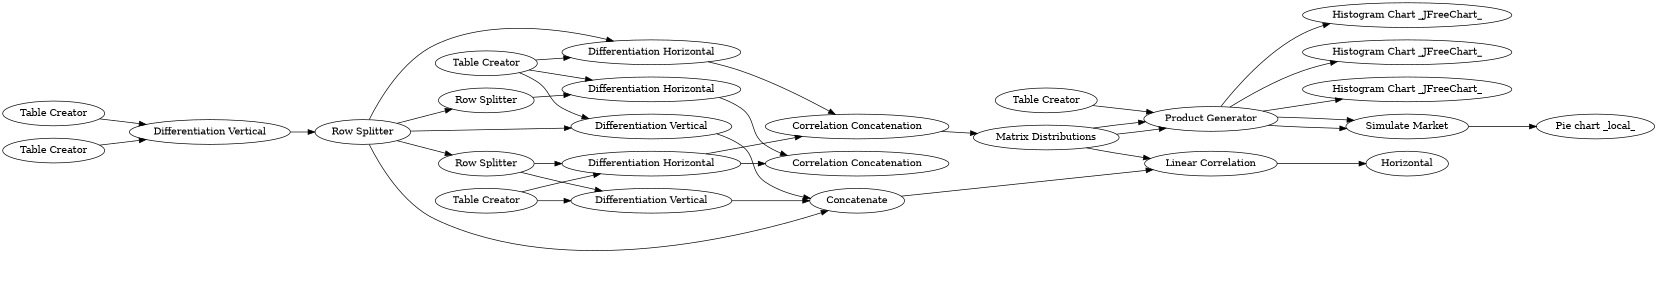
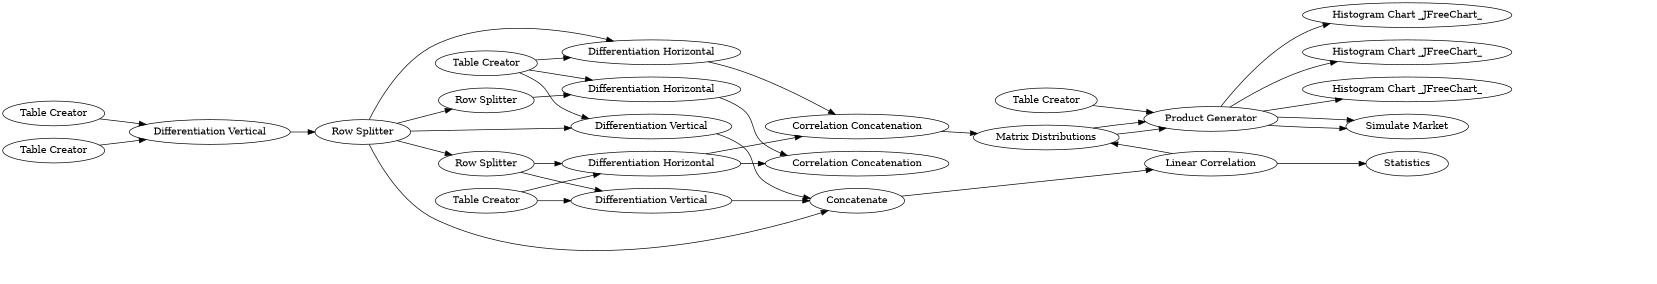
node "Pie chart _local_": removed
edge "Matrix Distributions" -> "Linear Correlation": reversed
node "Horizontal": label "Horizontal" -> "Statistics"
